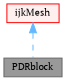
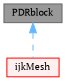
edge "PDRblock" -> "ijkMesh": reversed
